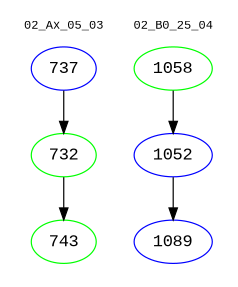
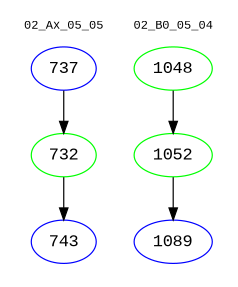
cluster "02_Ax_05_03": label "02_Ax_05_03" -> "02_Ax_05_05"
cluster "02_B0_25_04": label "02_B0_25_04" -> "02_B0_05_04"
node "1058": label "1058" -> "1048"
node "1052": color blue -> green
node "743": color green -> blue
